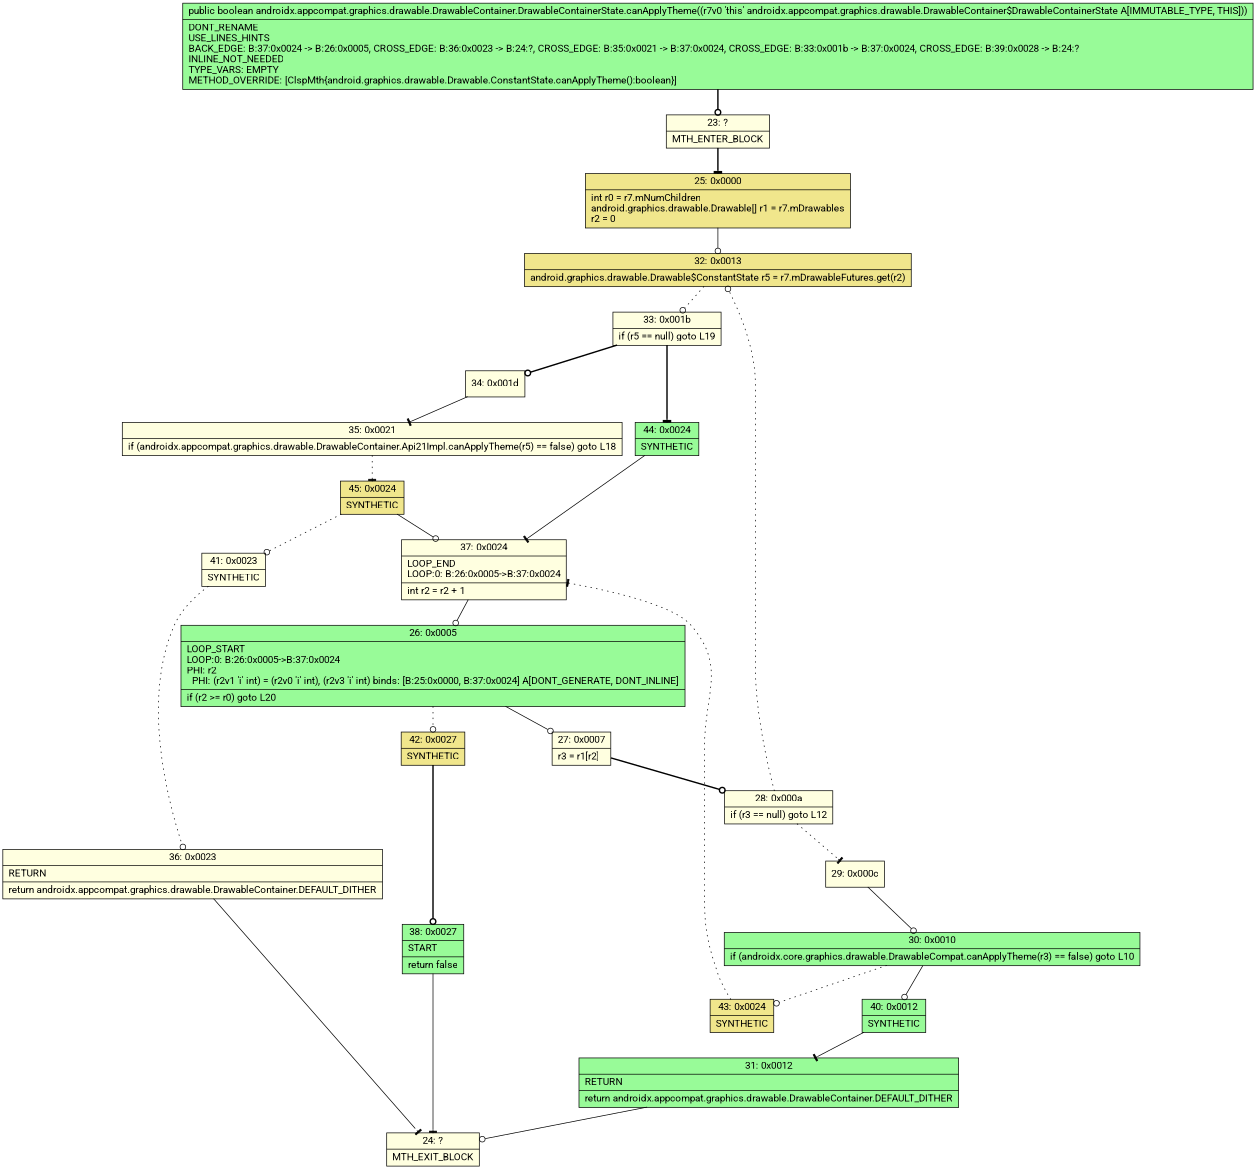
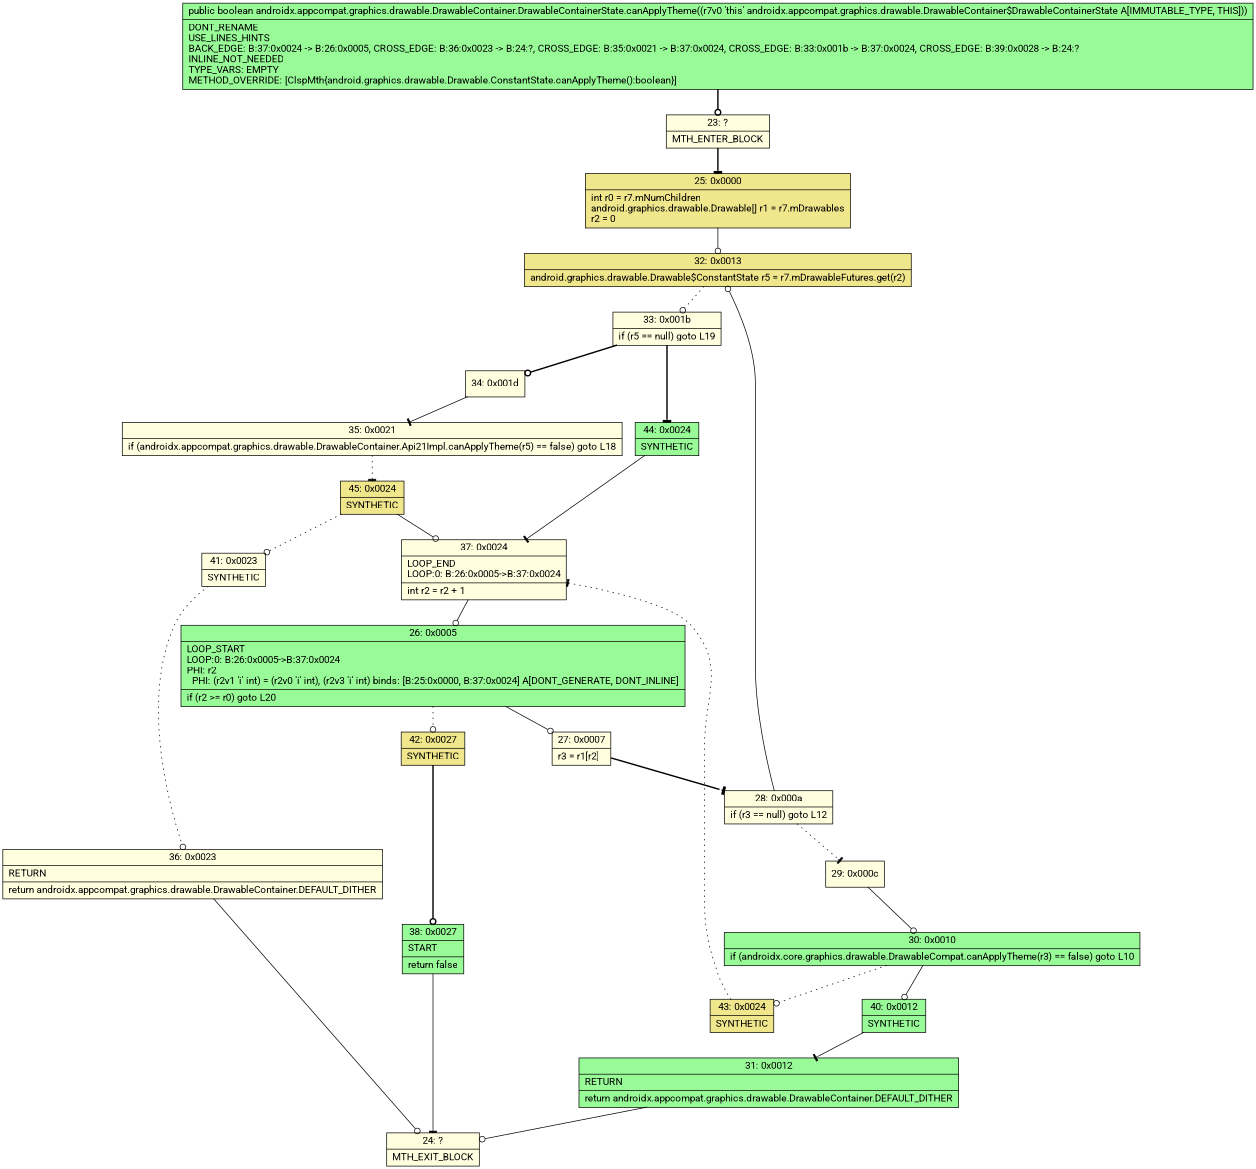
edge "28: 0x000a" -> "32: 0x0013": style dotted -> solid
edge "27: 0x0007" -> "28: 0x000a": arrowhead odot -> tee
edge "36: 0x0023" -> "24: ?": arrowhead tee -> odot
